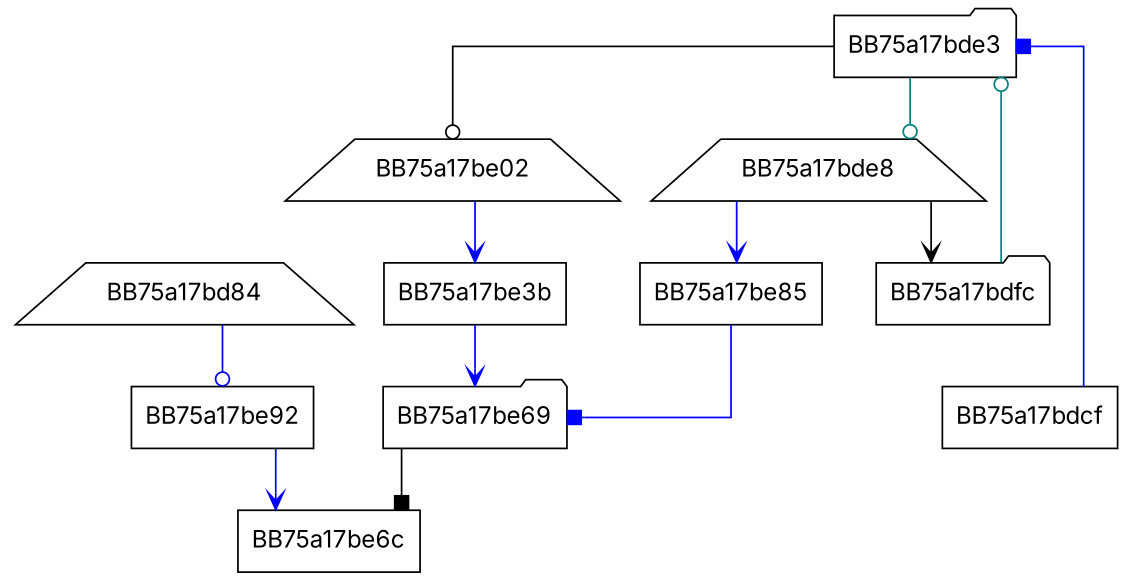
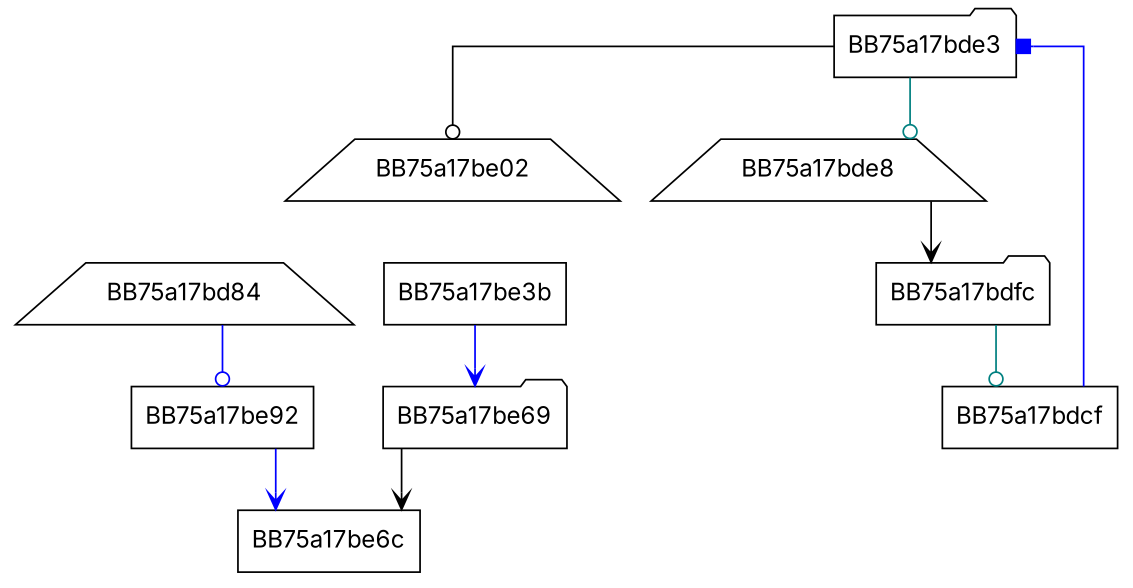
edge "BB75a17bdfc" -> "BB75a17bde3": now "BB75a17bdfc" -> "BB75a17bdcf"
edge "BB75a17be02" -> "BB75a17be3b": removed
node "BB75a17be85": removed
edge "BB75a17be69" -> "BB75a17be6c": arrowhead box -> vee
